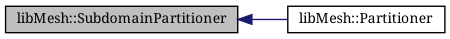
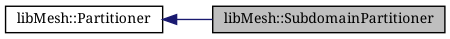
edge "libMesh::Partitioner" -> "libMesh::SubdomainPartitioner": reversed
